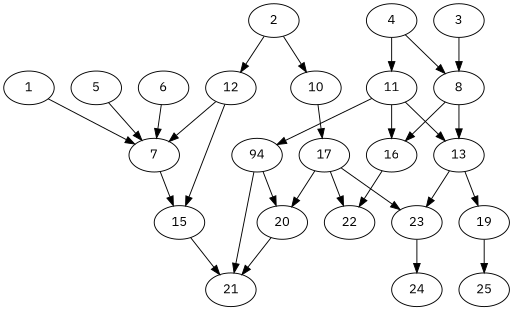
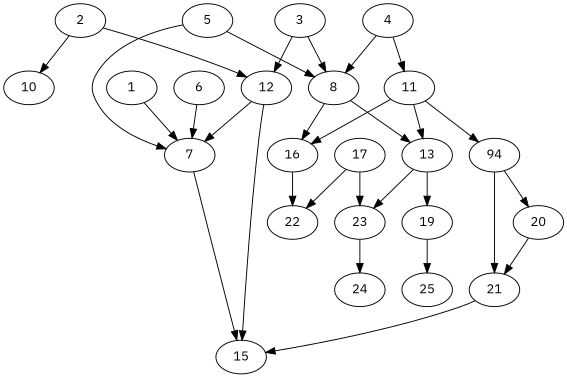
edge "3" -> "12": added
edge "5" -> "8": added
edge "10" -> "17": removed
edge "17" -> "20": removed
edge "15" -> "21": reversed
